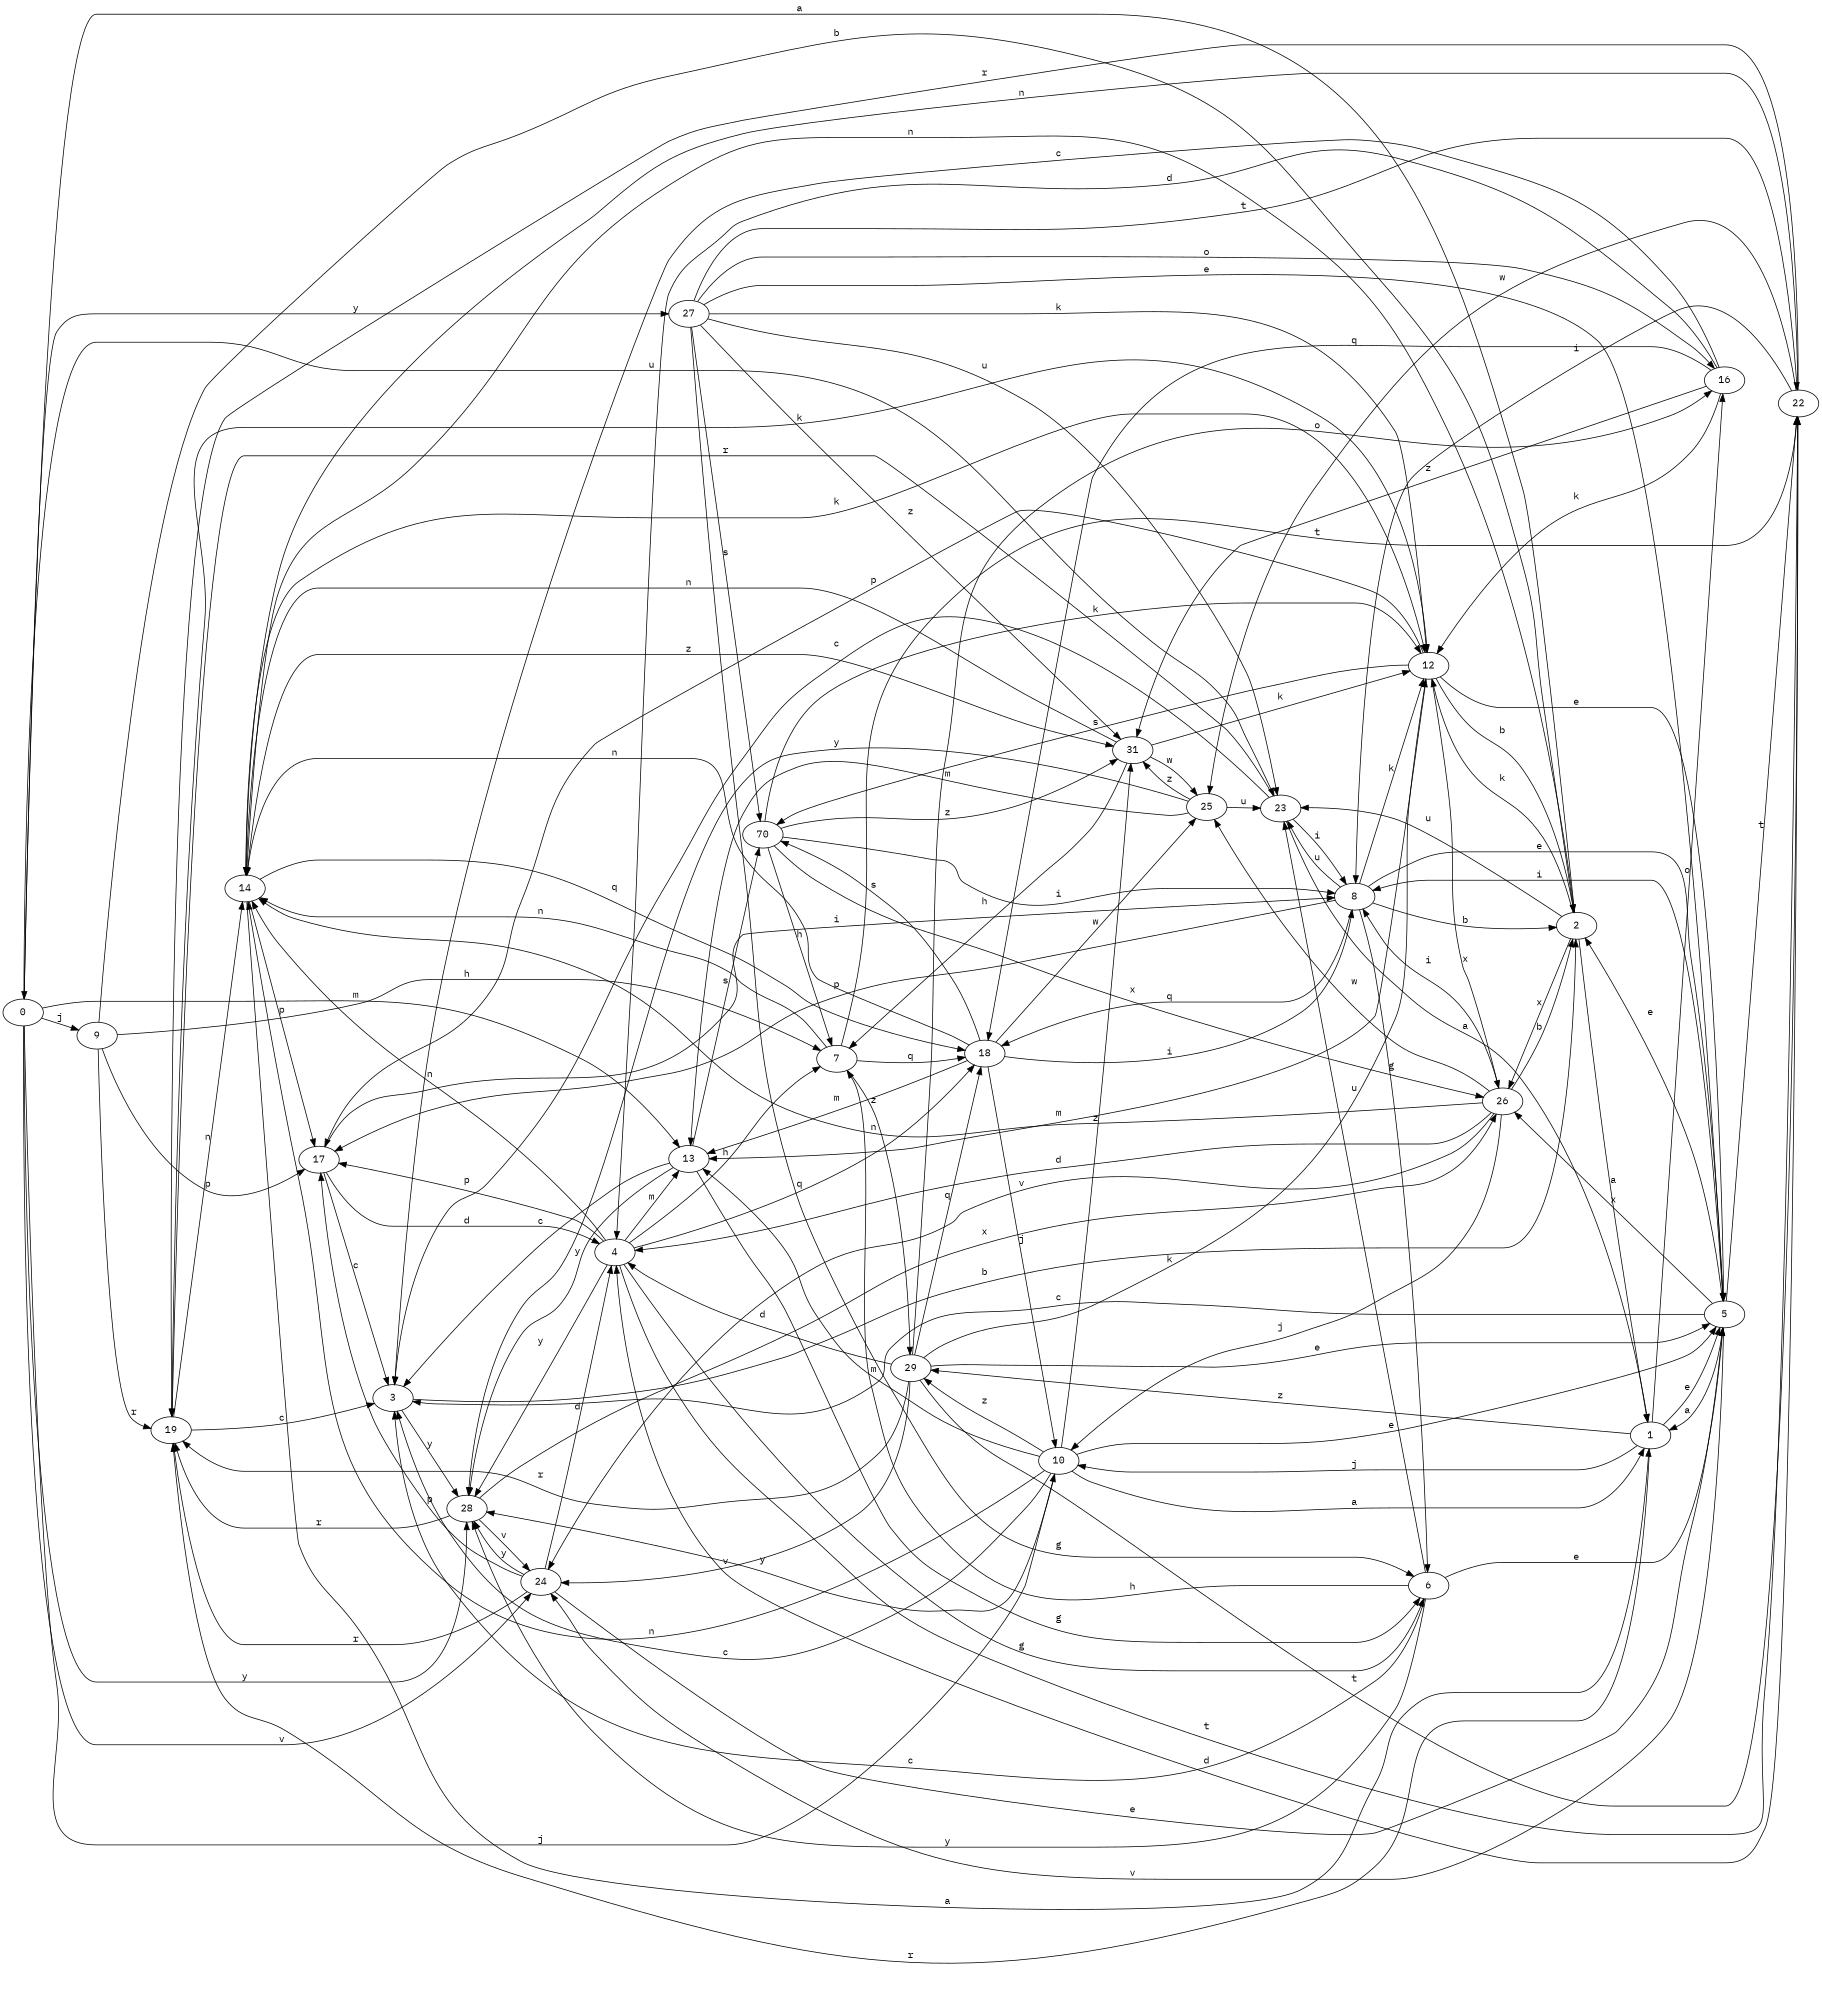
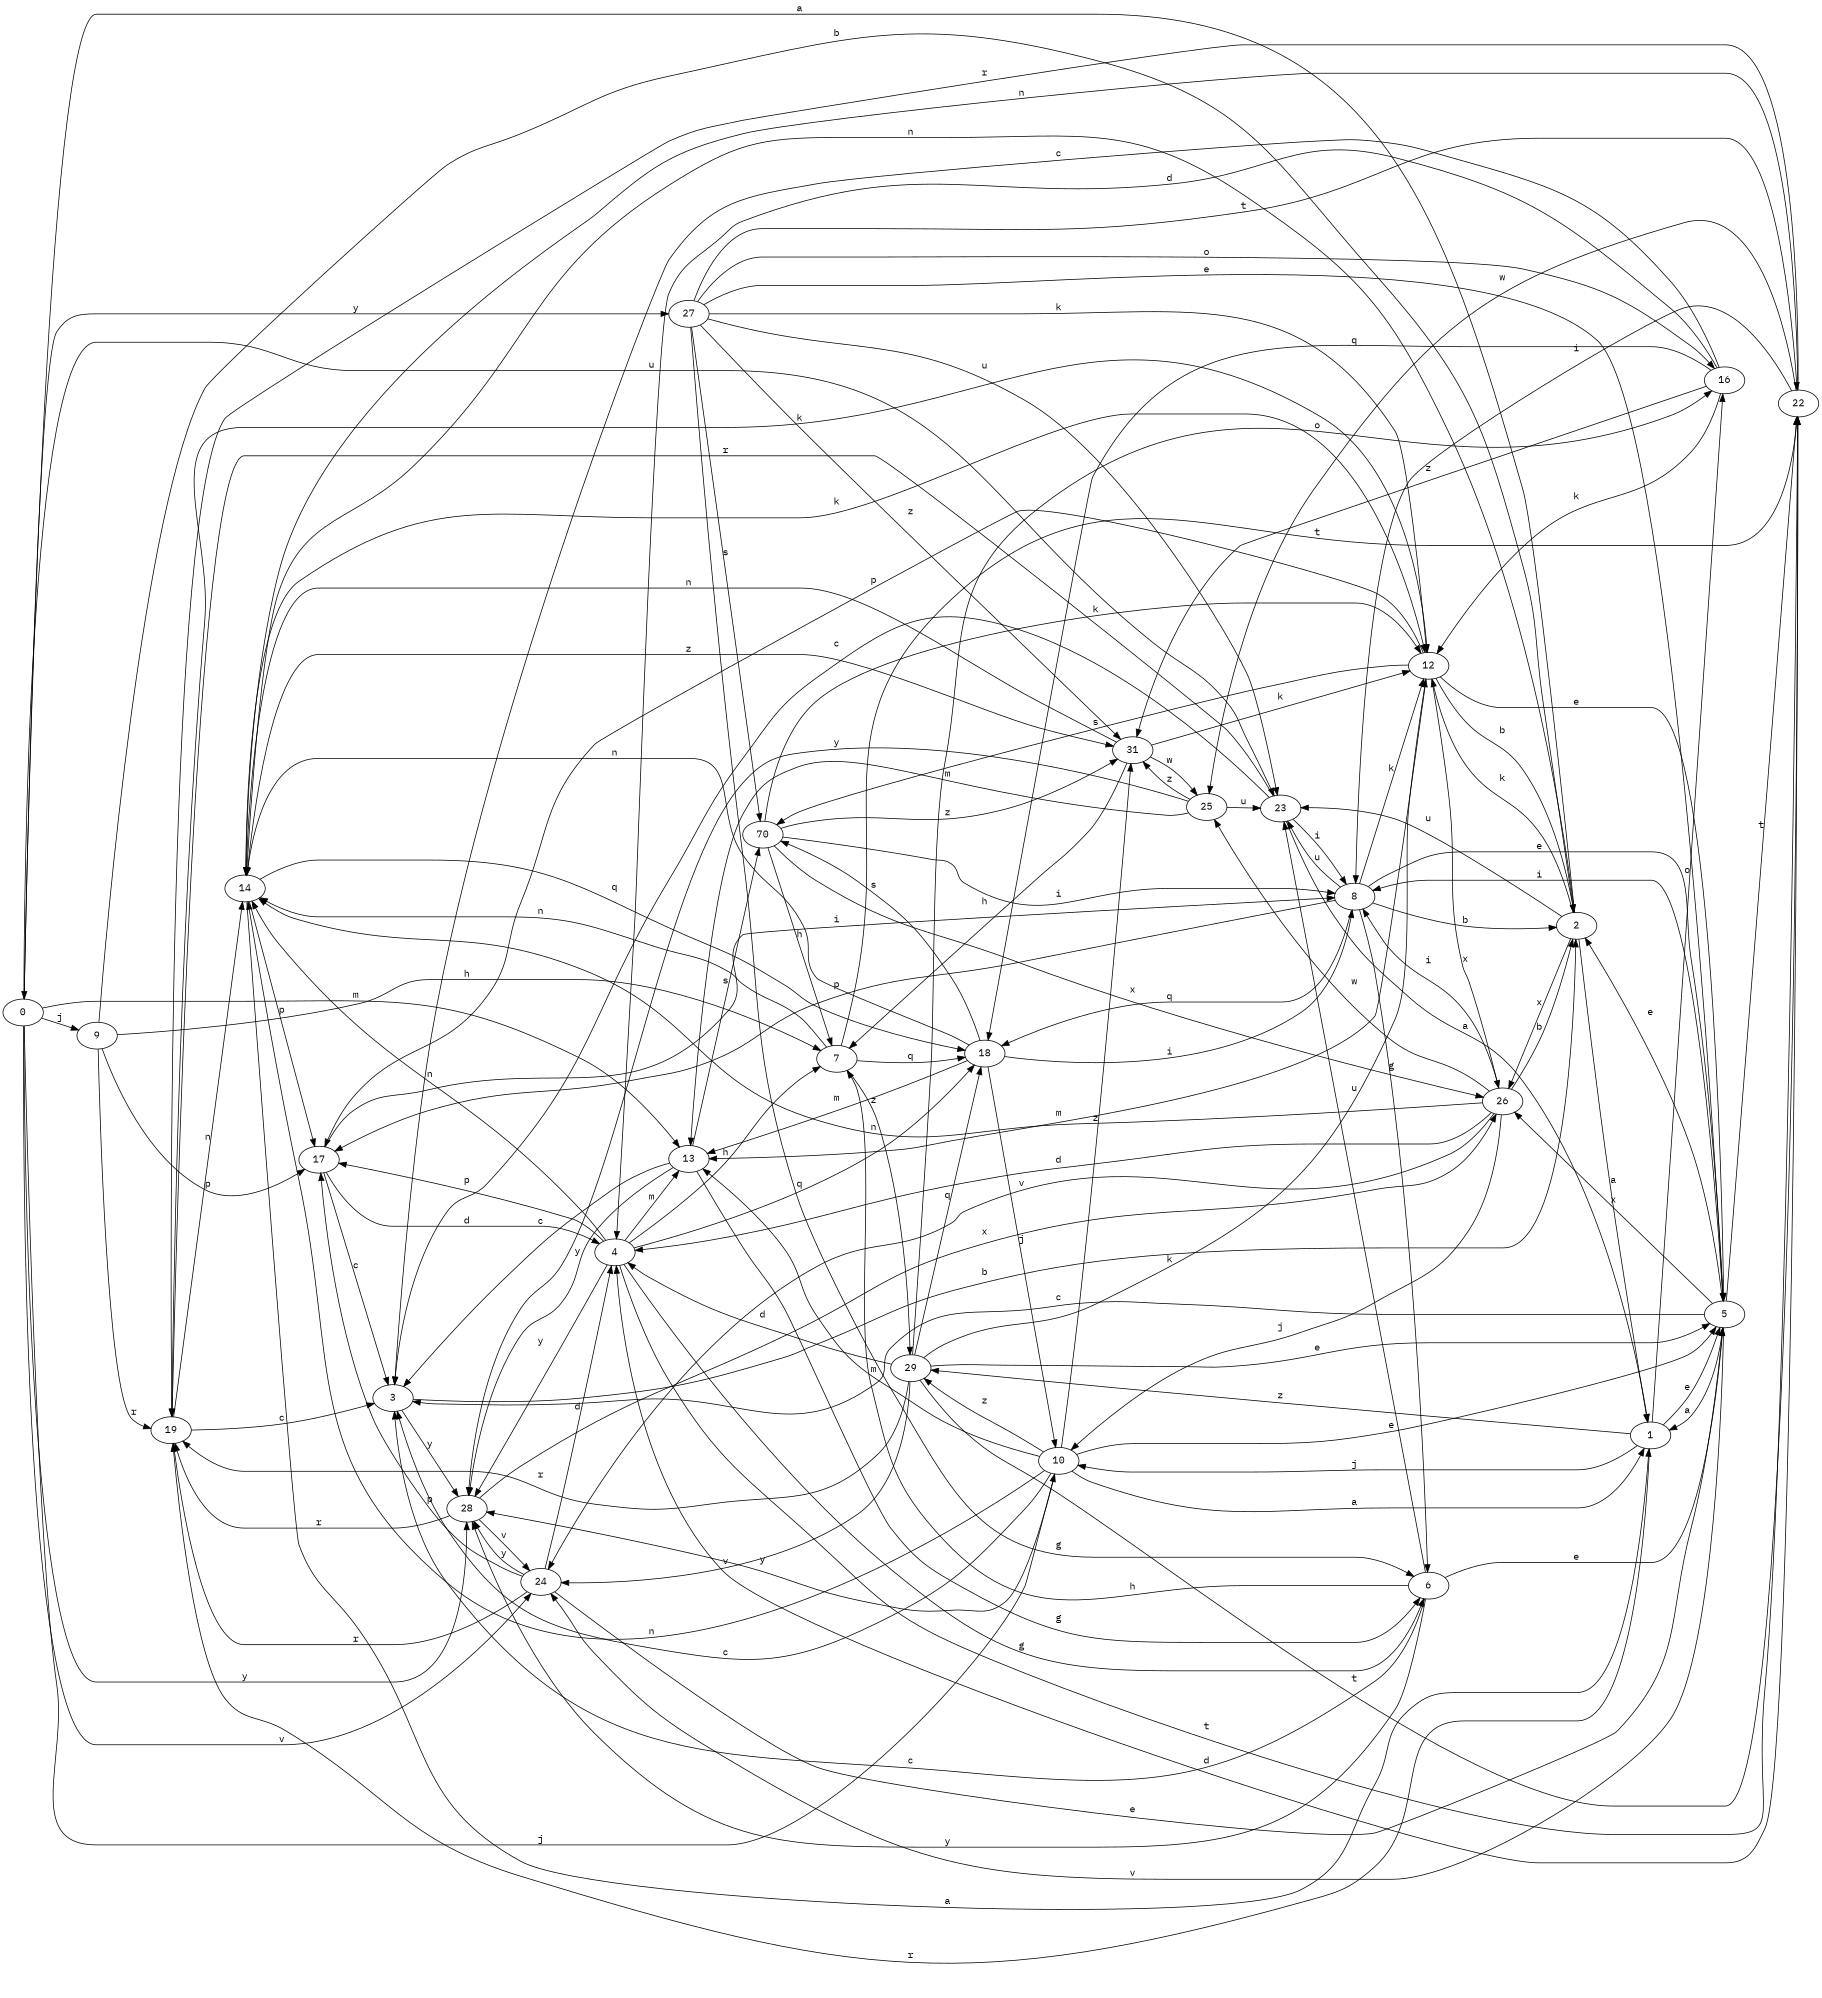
edge "18" -> "25": removed, label "w"
